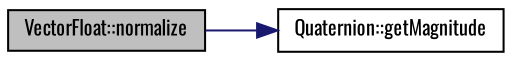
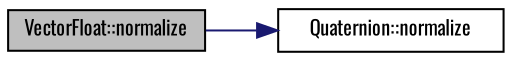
node "Quaternion::getMagnitude": label "Quaternion::getMagnitude" -> "Quaternion::normalize"
